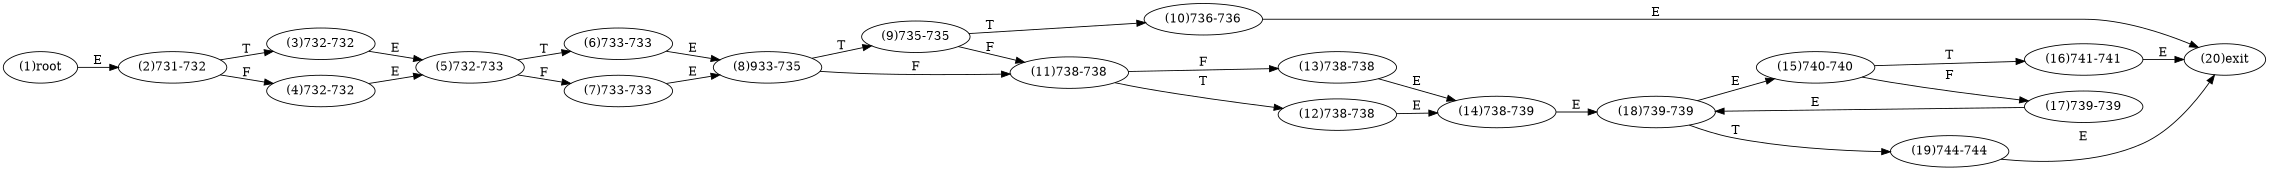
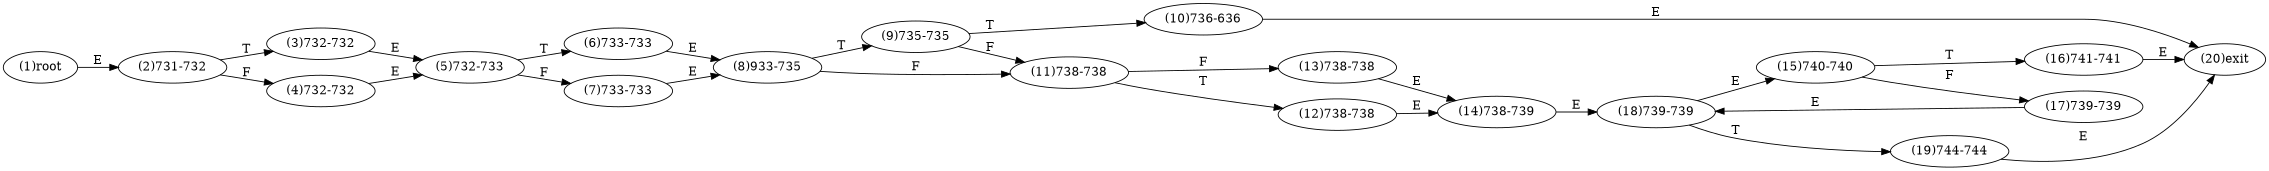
node "(10)736-736": label "(10)736-736" -> "(10)736-636"
